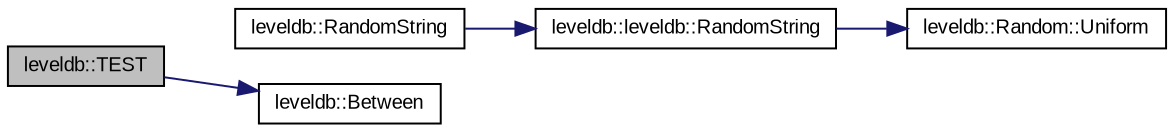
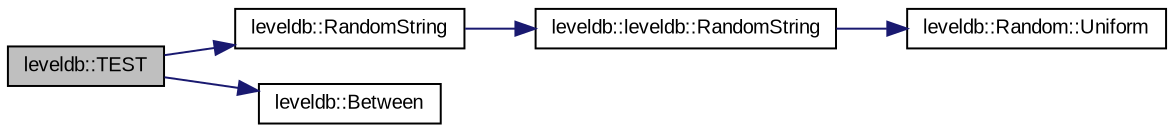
edge "leveldb::TEST" -> "leveldb::RandomString": added
